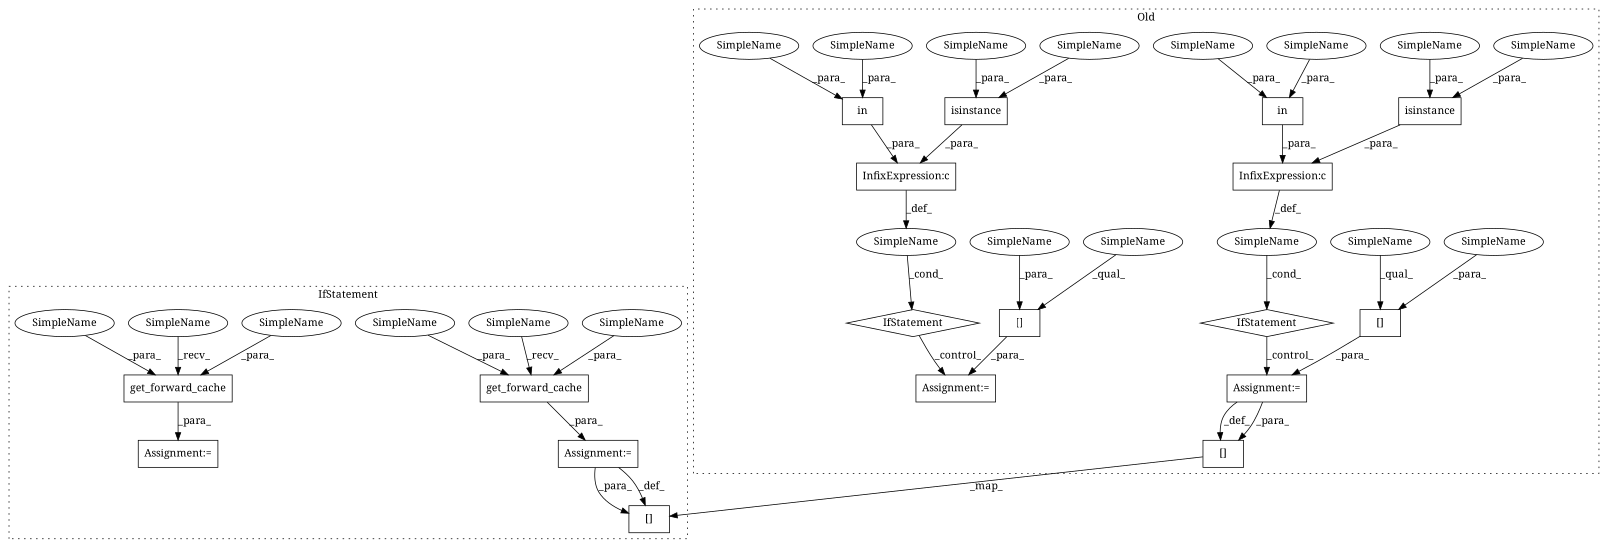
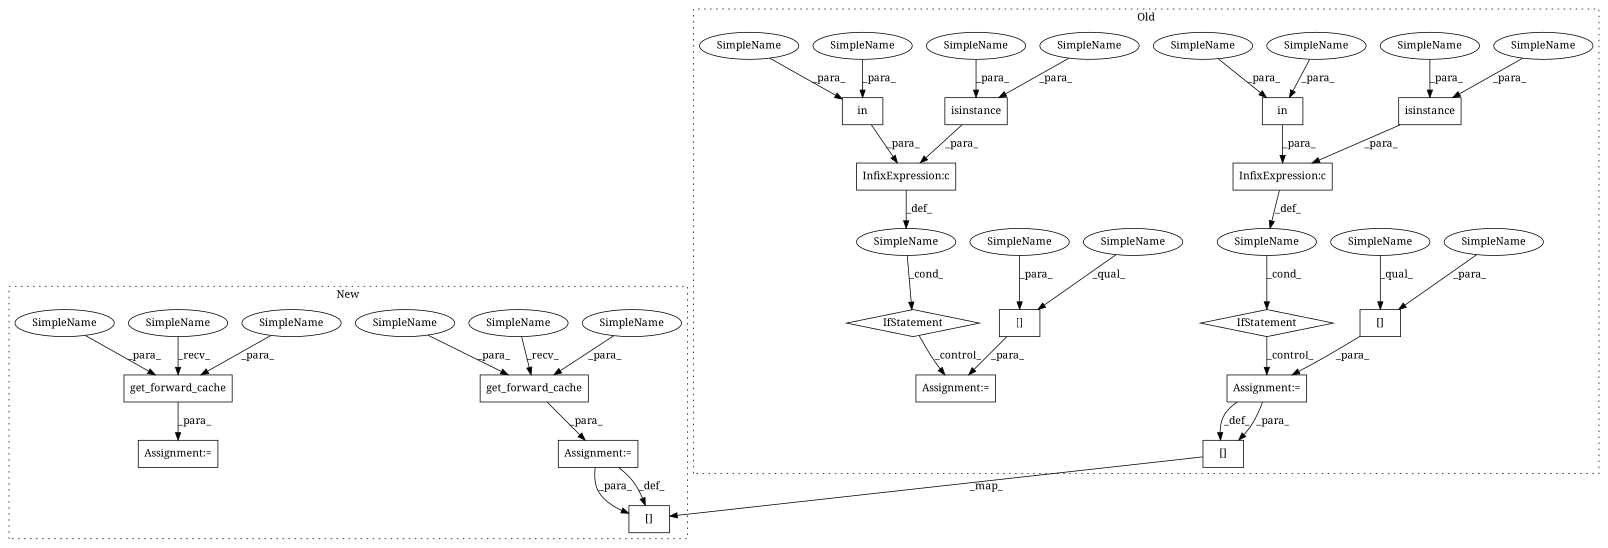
cluster "IfStatement": label "IfStatement" -> "New"
